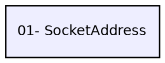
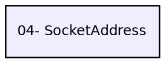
node "01- SocketAddress": label "01- SocketAddress" -> "04- SocketAddress"
